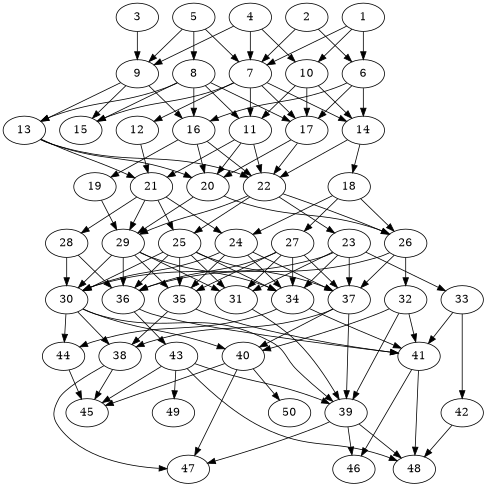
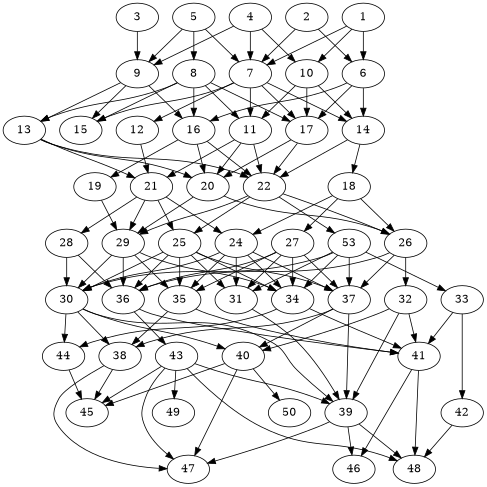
node "23": label "23" -> "53"
edge "29" -> "31": now "24" -> "31"
edge "43" -> "47": added
